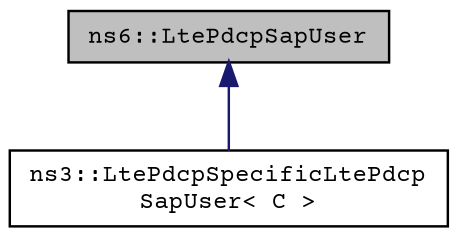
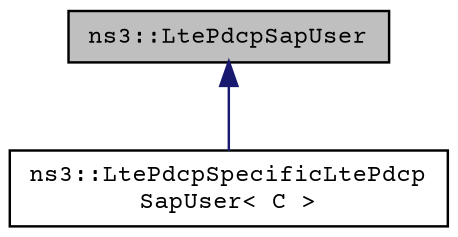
node "ns6::LtePdcpSapUser": label "ns6::LtePdcpSapUser" -> "ns3::LtePdcpSapUser"
